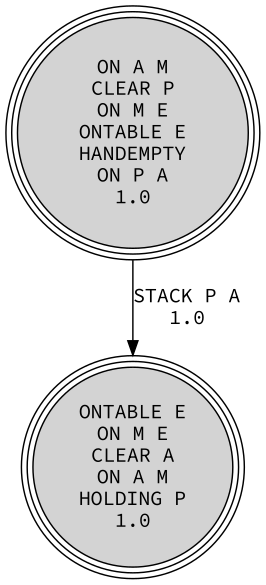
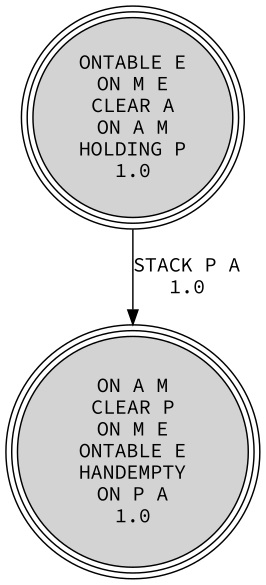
edge "ON A M CLEAR P ON M E ONTABLE E HANDEMPTY ON P A 1.0" -> "ONTABLE E ON M E CLEAR A ON A M HOLDING P 1.0": reversed
